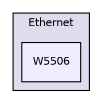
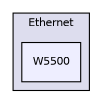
node "W5506": label "W5506" -> "W5500"
